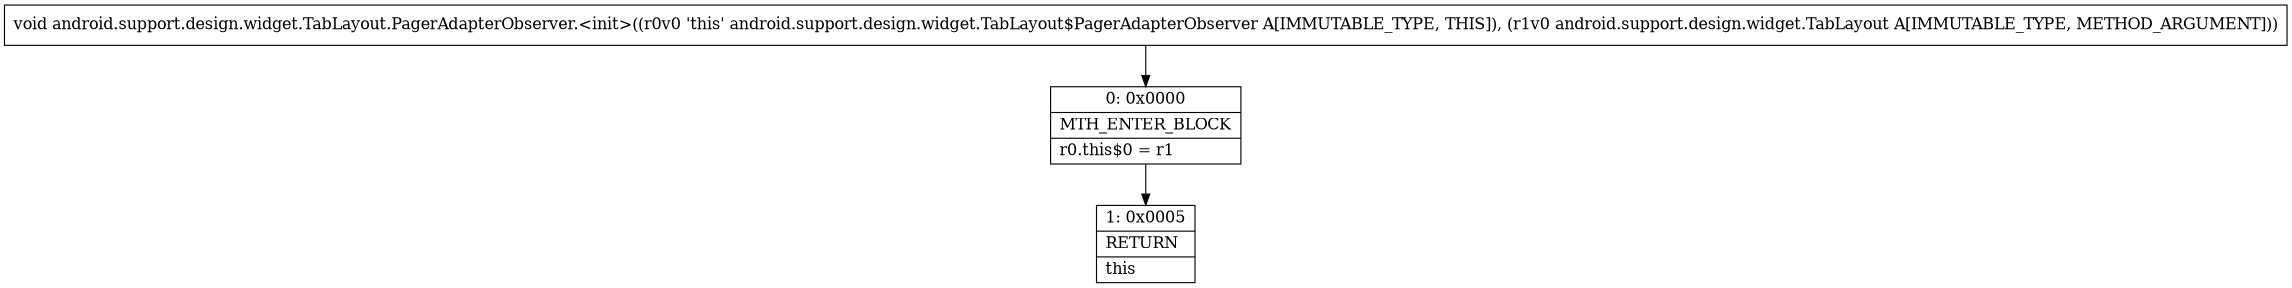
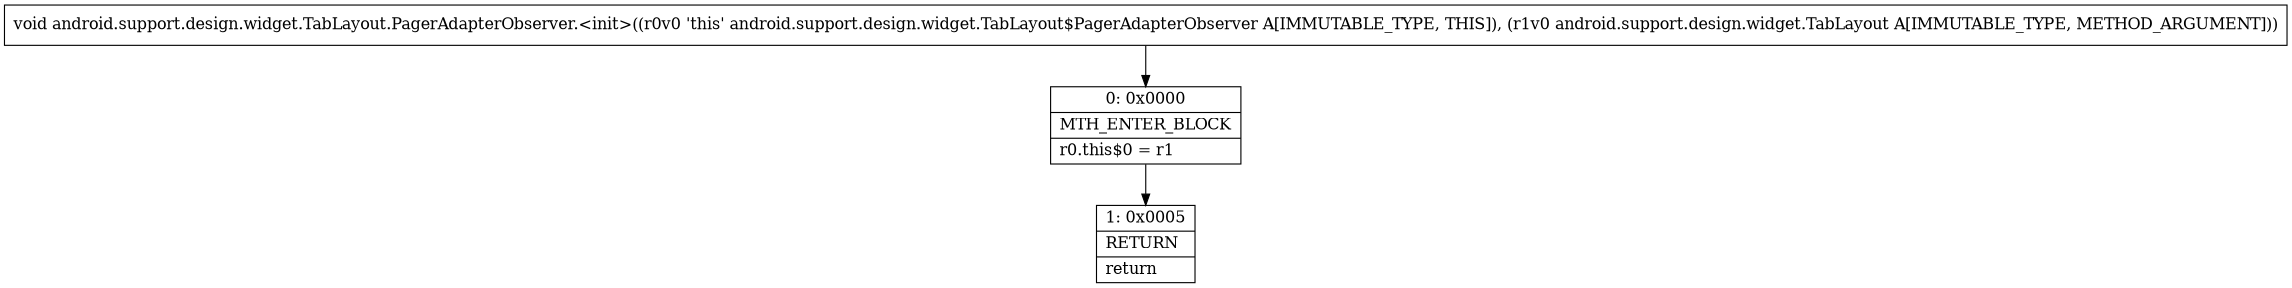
node "1: 0x0005": text "this" -> "return"
